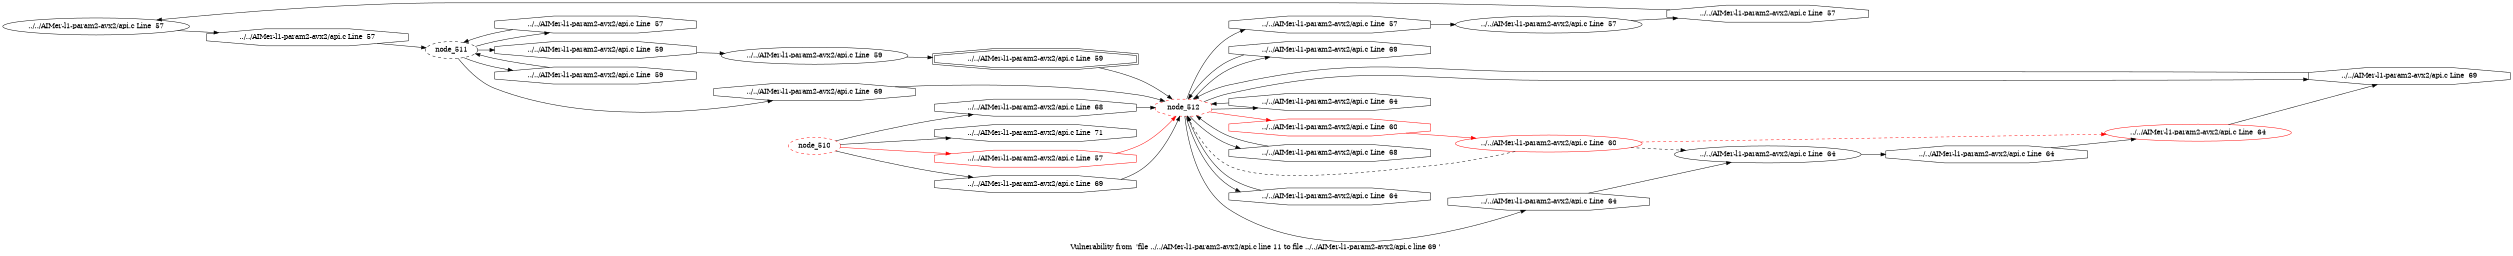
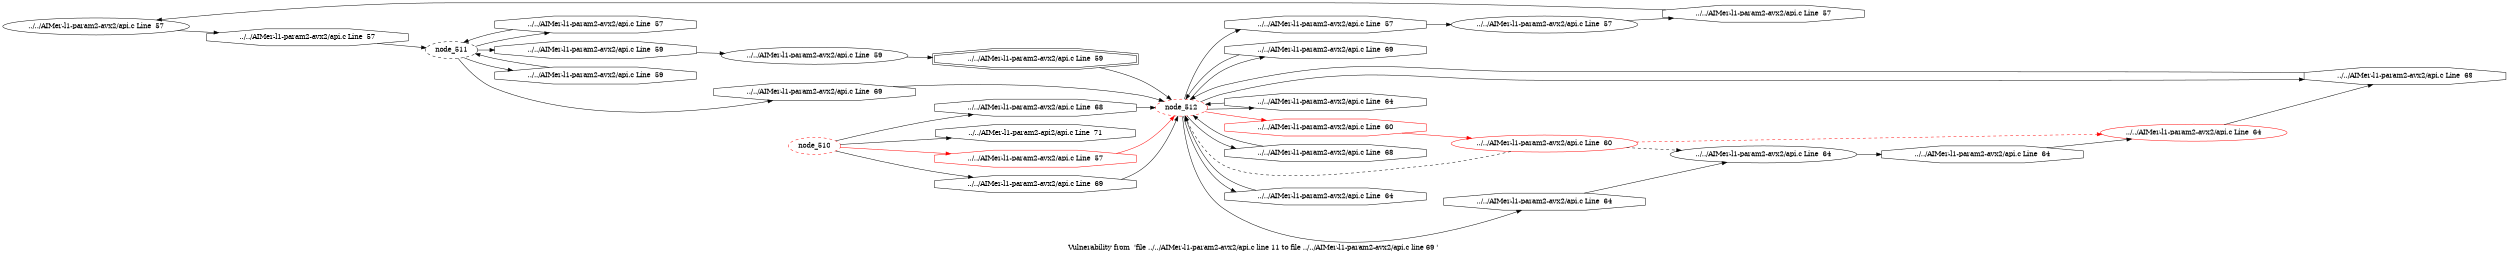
node "node_512": shape octagon -> ellipse
node "../../AIMer-l1-param2-avx2/api.c Line  71": label "../../AIMer-l1-param2-avx2/api.c Line  71" -> "../../AIMer-l1-param2-api2/api.c Line  71"
